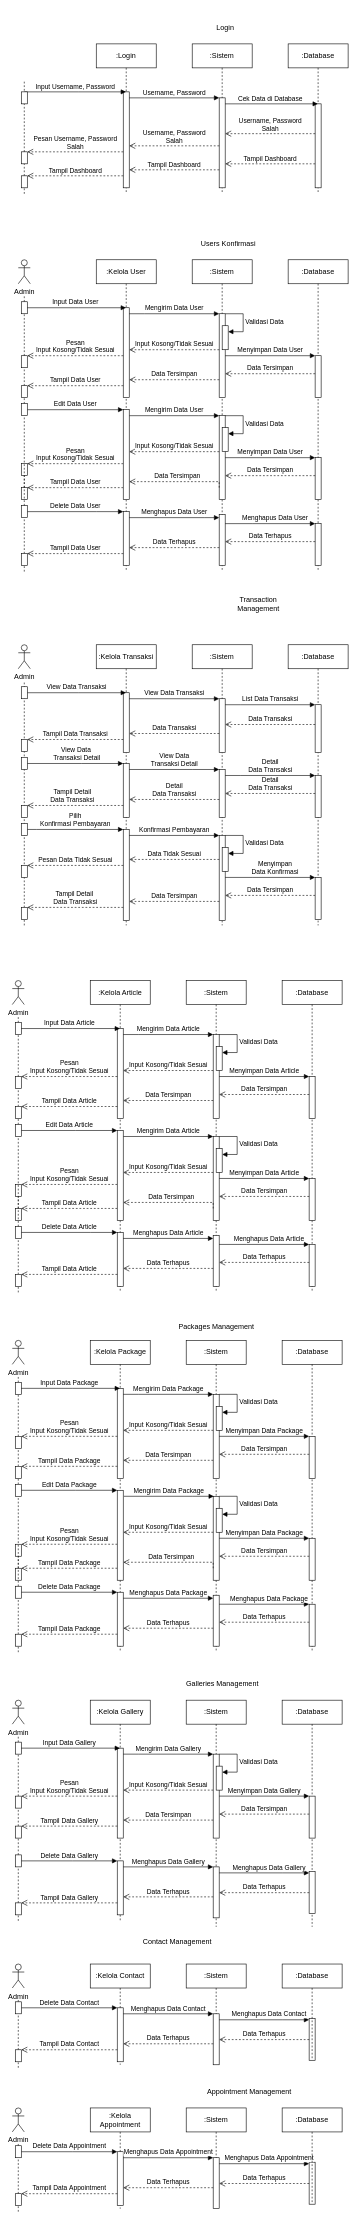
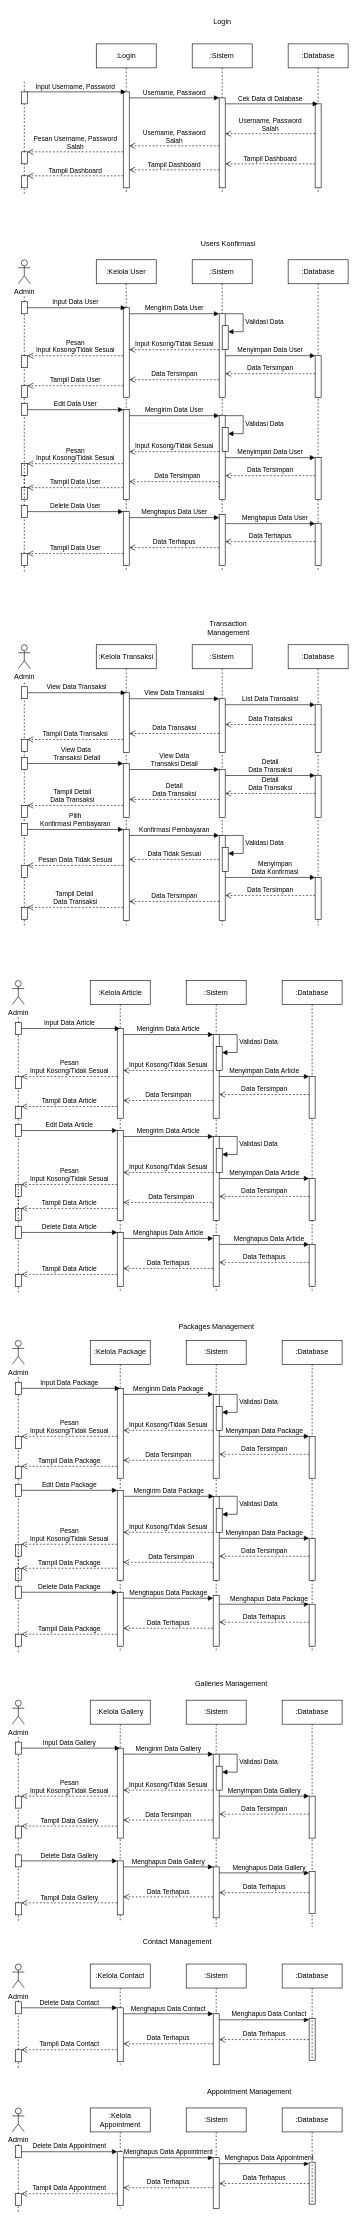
node "Login": moved (225, 27) -> (222, 21)
node "Transaction Management": moved (258, 605) -> (228, 629)
node "Galleries Management": moved (222, 1685) -> (231, 1685)
